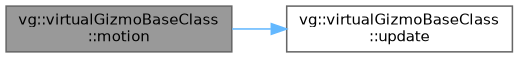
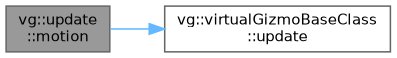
node "vg::virtualGizmoBaseClass ::motion": label "vg::virtualGizmoBaseClass ::motion" -> "vg::update ::motion"
